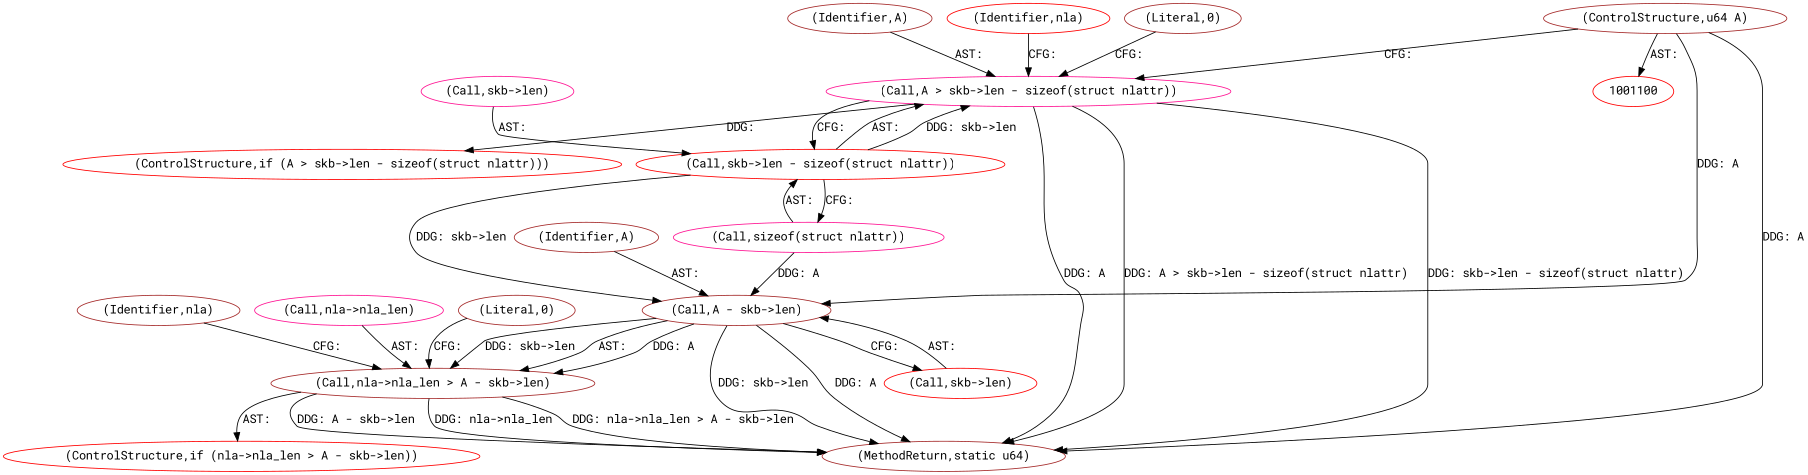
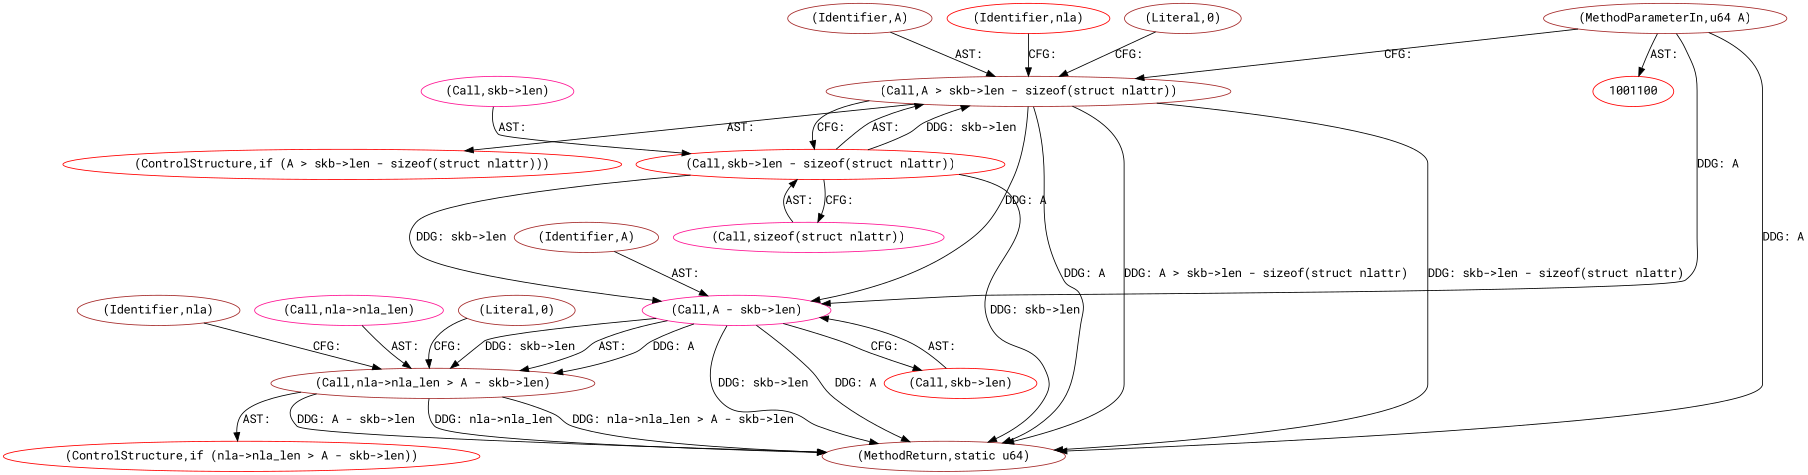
node "(ControlStructure,u64 A)": label "(ControlStructure,u64 A)" -> "(MethodParameterIn,u64 A)"
node "(Call,A > skb->len - sizeof(struct nlattr))": color deeppink -> brown
edge "(Call,A > skb->len - sizeof(struct nlattr))" -> "(ControlStructure,if (A > skb->len - sizeof(struct nlattr)))": label "DDG: " -> "AST: "
edge "(Call,sizeof(struct nlattr))" -> "(Call,A - skb->len)": now "(Call,A > skb->len - sizeof(struct nlattr))" -> "(Call,A - skb->len)"
node "(Call,A - skb->len)": color brown -> deeppink
edge "(Call,skb->len - sizeof(struct nlattr))" -> "(MethodReturn,static u64)": added, label "DDG: skb->len"
